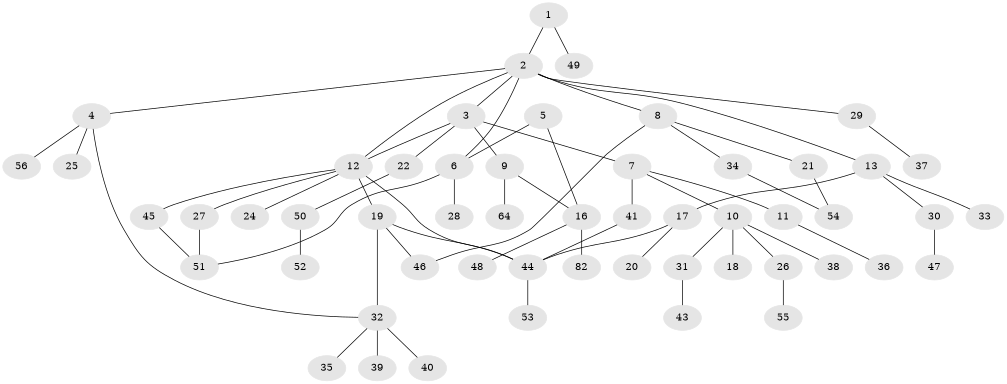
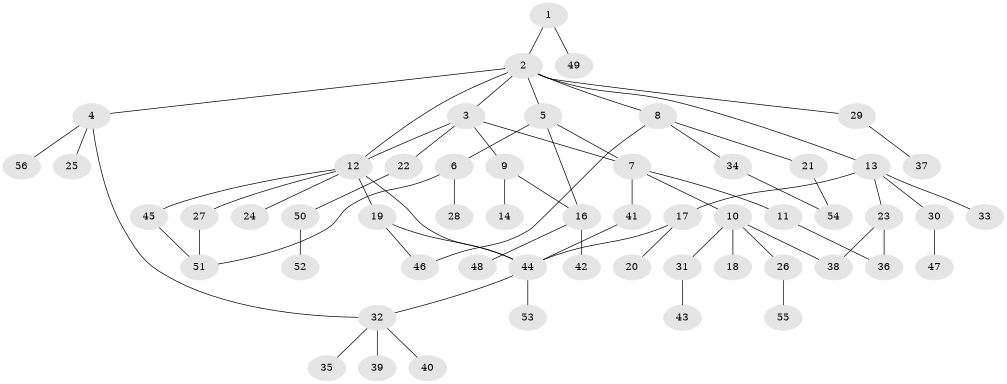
edge "2" -- "6": now "2" -- "5"
edge "5" -- "7": added
node "64": label "64" -> "14"
node "23": added
edge "19" -- "32": now "44" -- "32"
node "82": label "82" -> "42"
